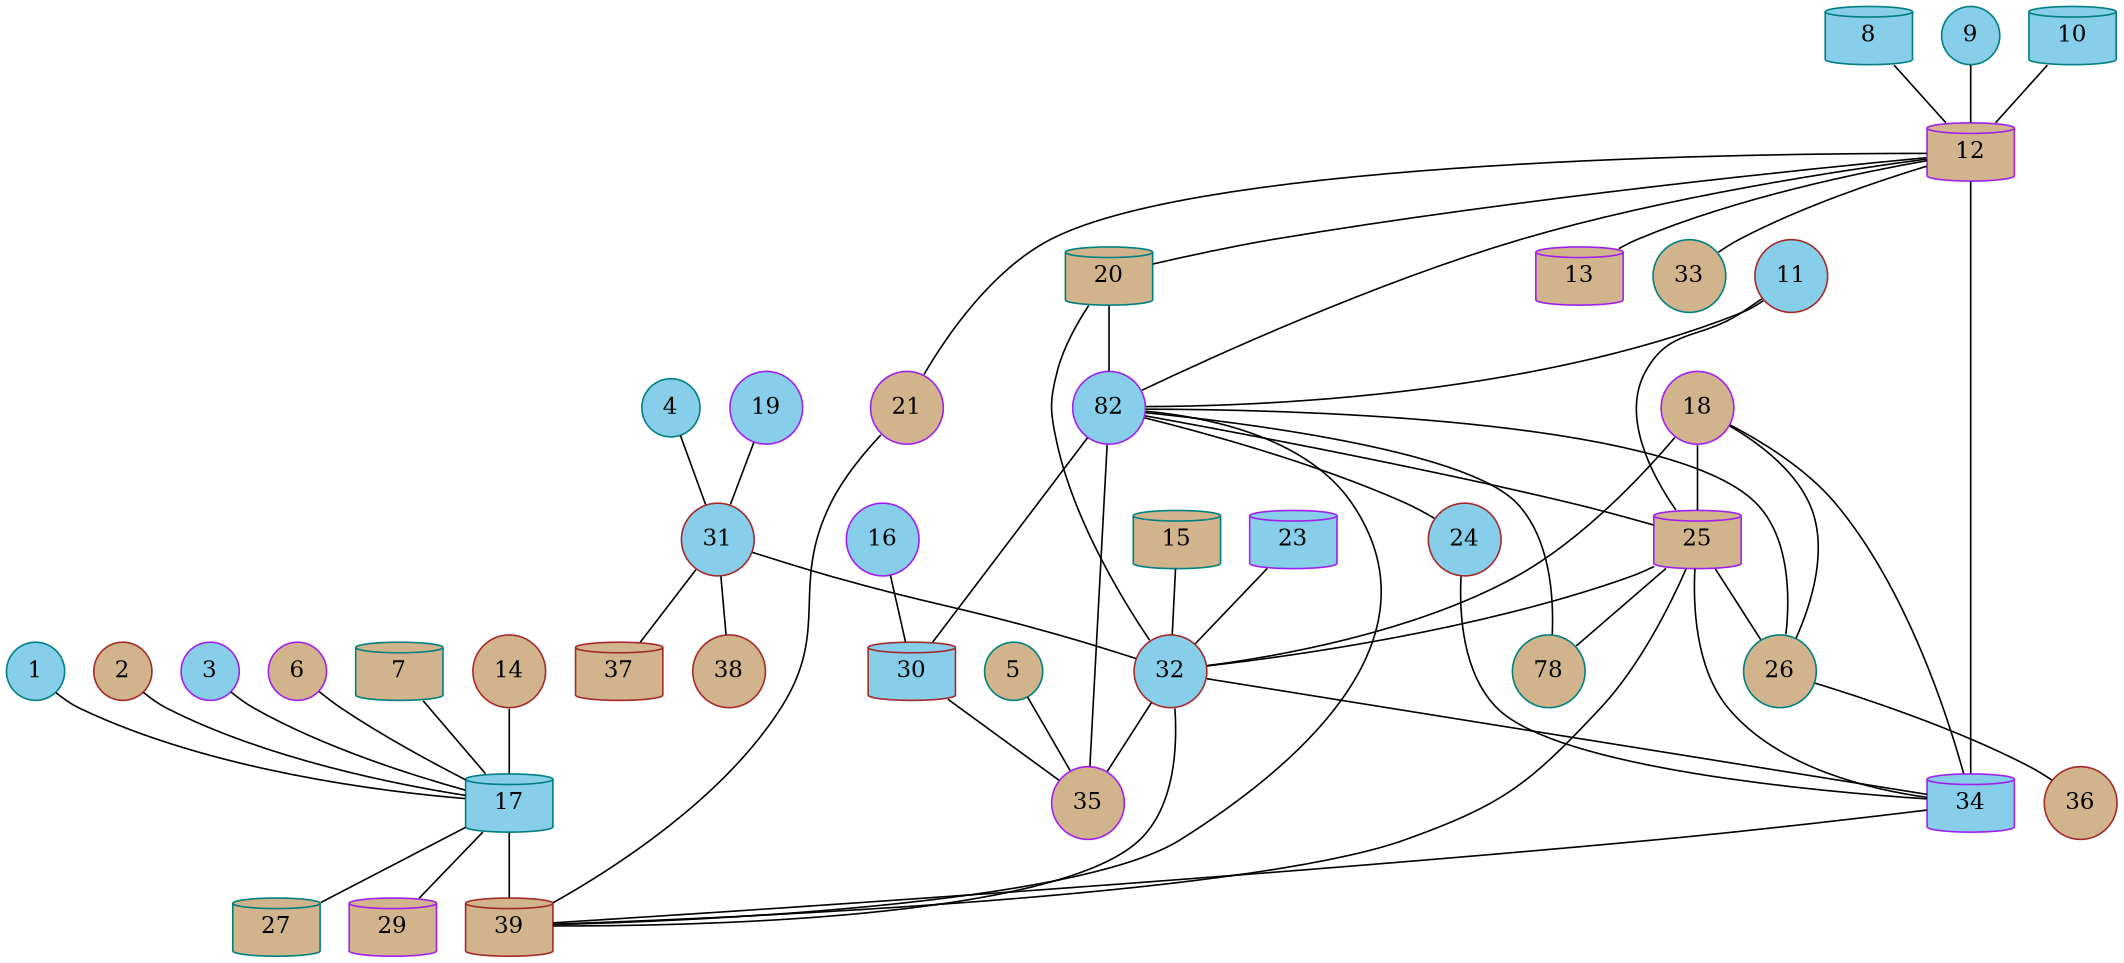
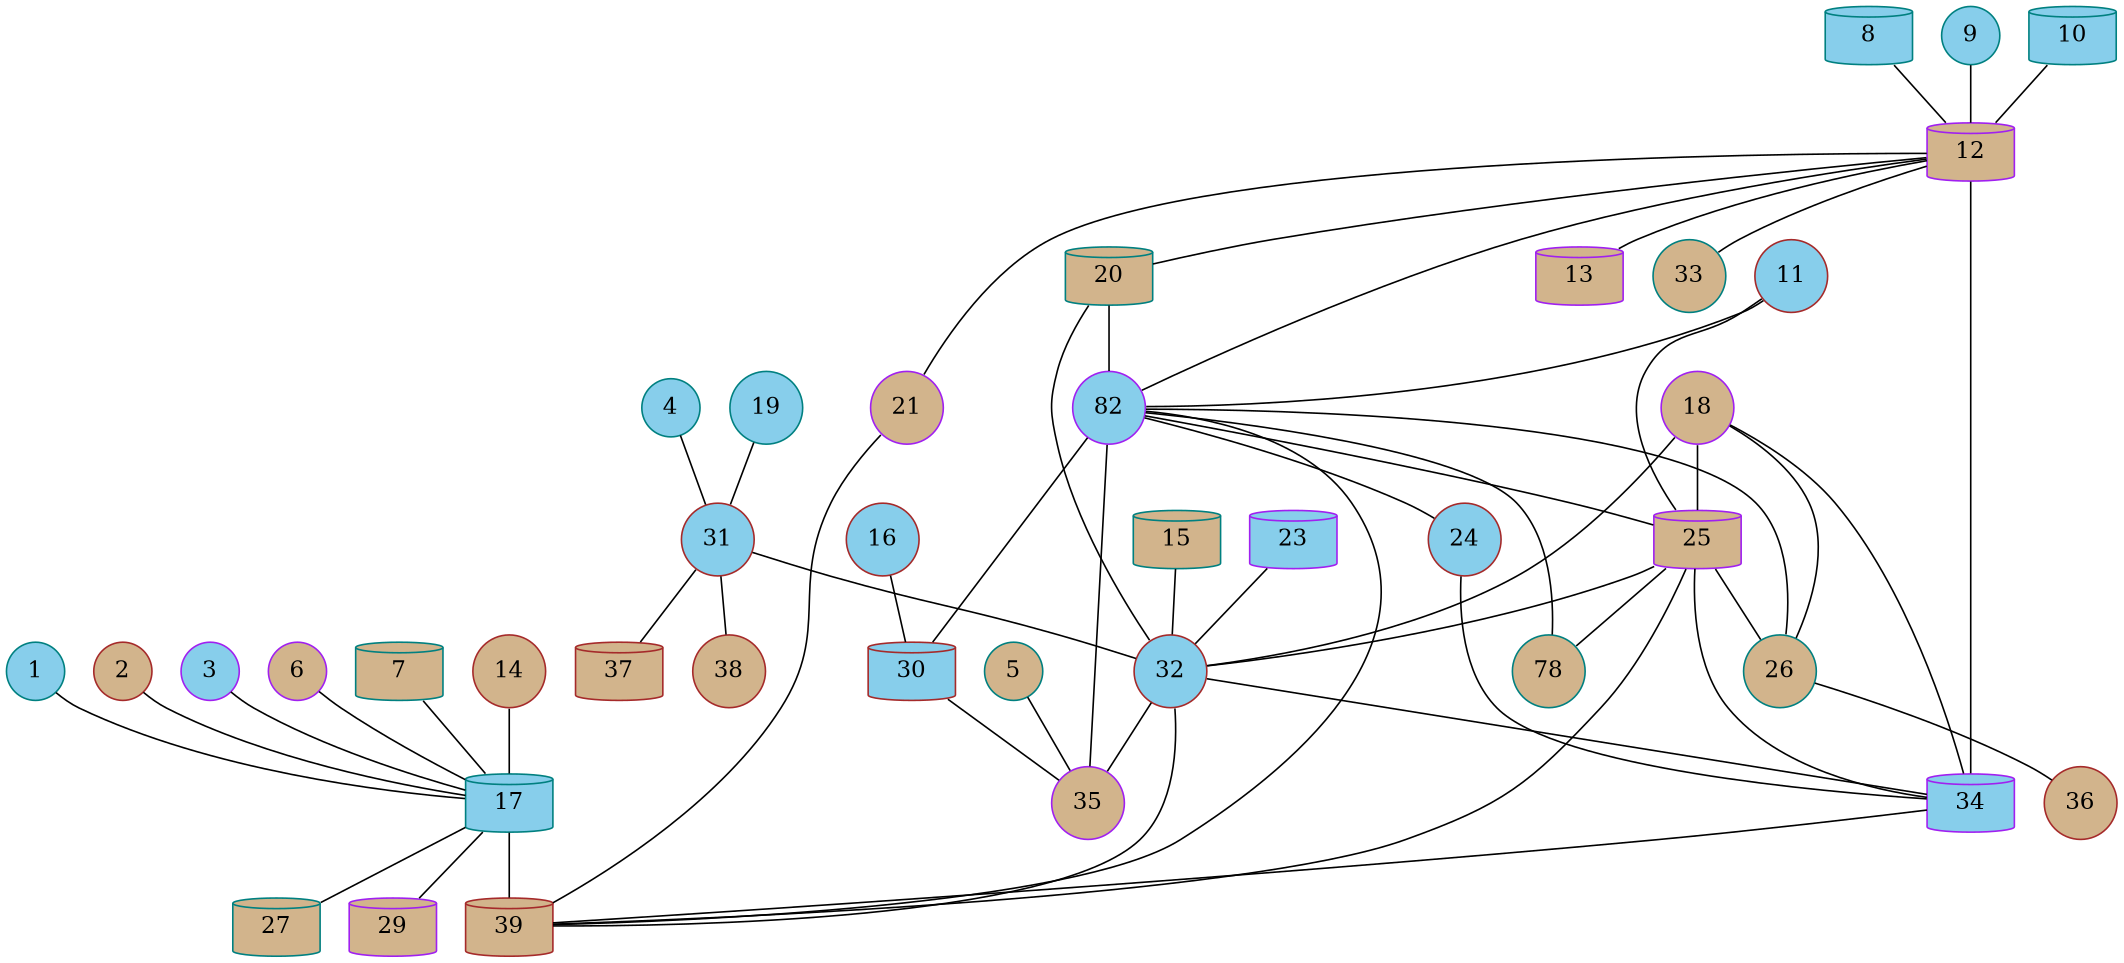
node "19": color purple -> teal
node "16": color purple -> brown
